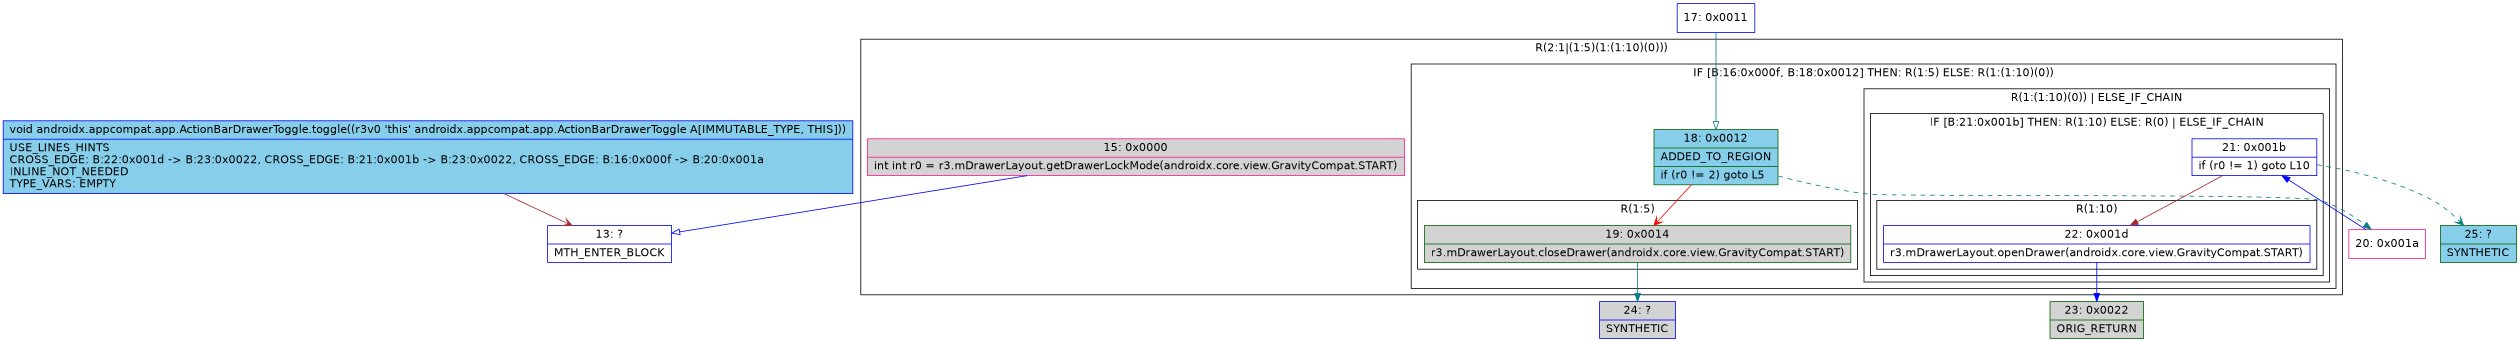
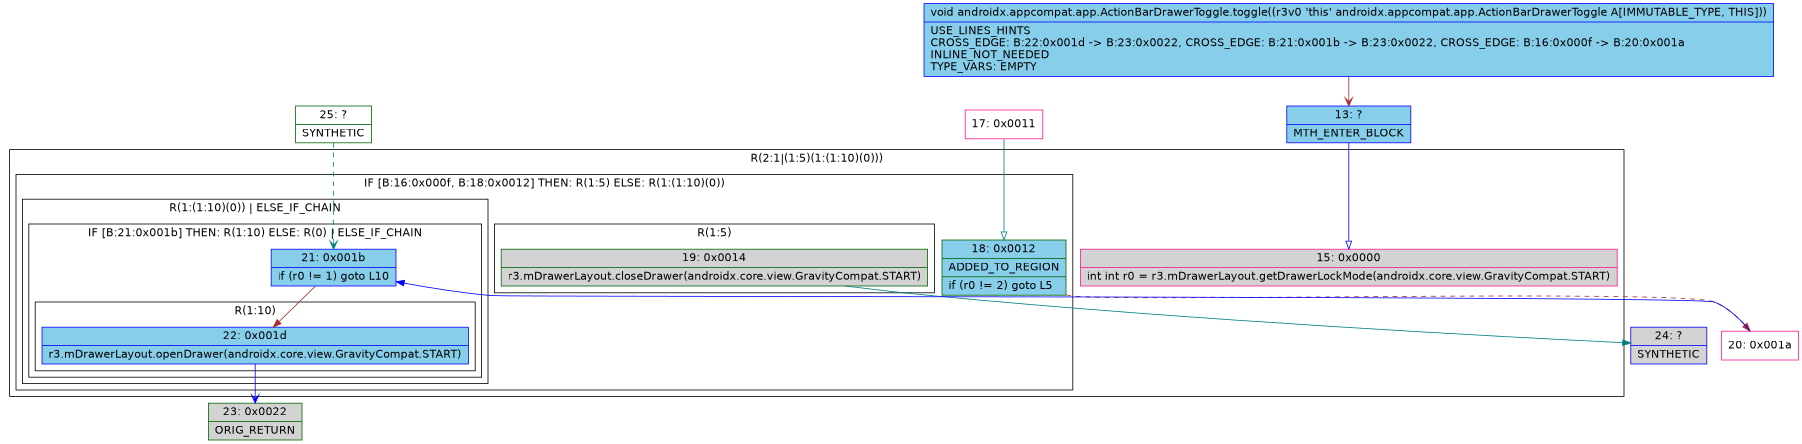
node "17: 0x0011": color blue -> deeppink
node "21: 0x001b": fillcolor white -> skyblue
edge "21: 0x001b" -> "25: ?": reversed
edge "18: 0x0012" -> "20: 0x001a": color teal -> brown
edge "15: 0x0000" -> "13: ?": reversed
edge "18: 0x0012" -> "19: 0x0014": removed
node "13: ?": fillcolor white -> skyblue
node "22: 0x001d": fillcolor white -> skyblue
node "25: ?": fillcolor skyblue -> white
edge "22: 0x001d" -> "23: 0x0022": arrowhead normal -> vee
